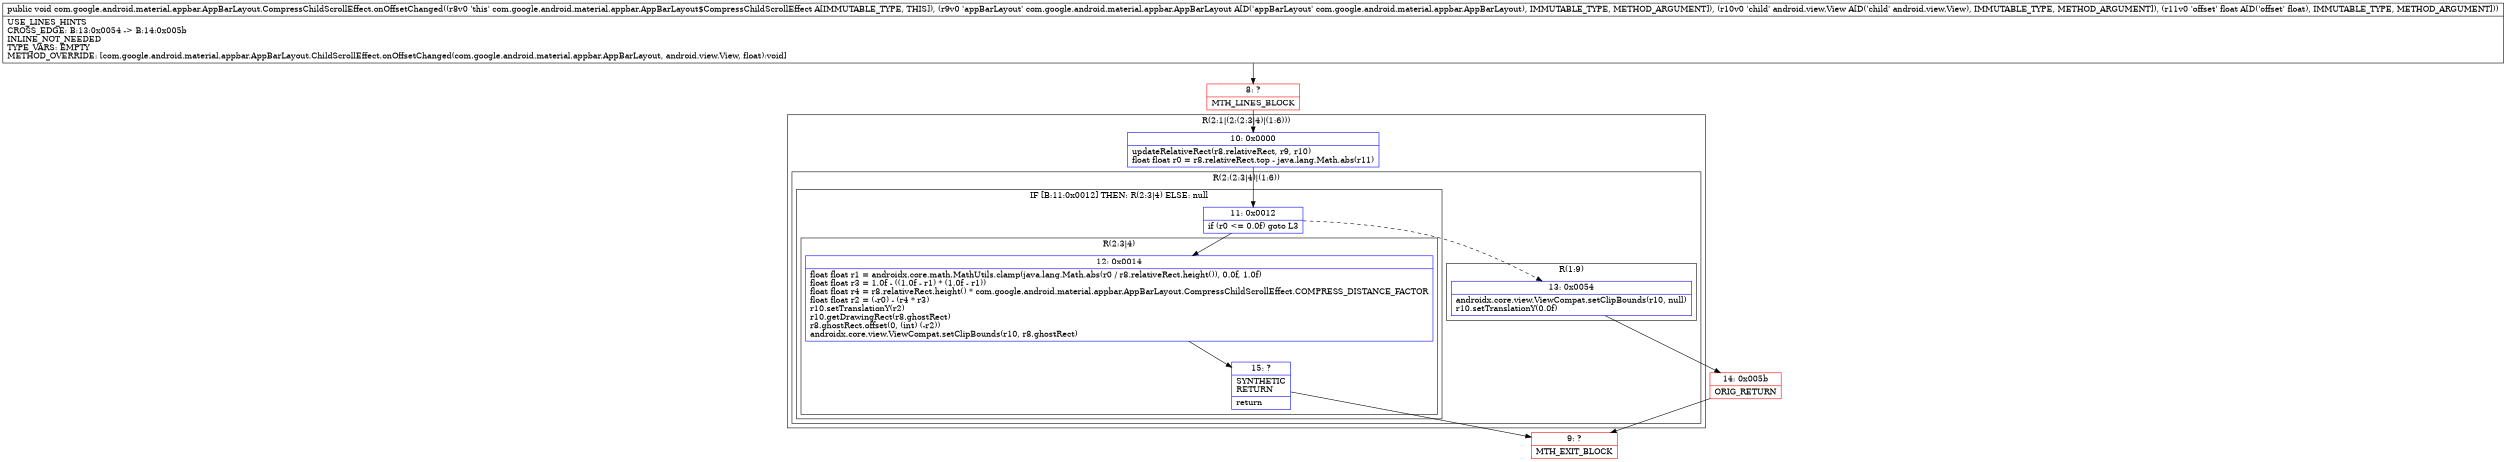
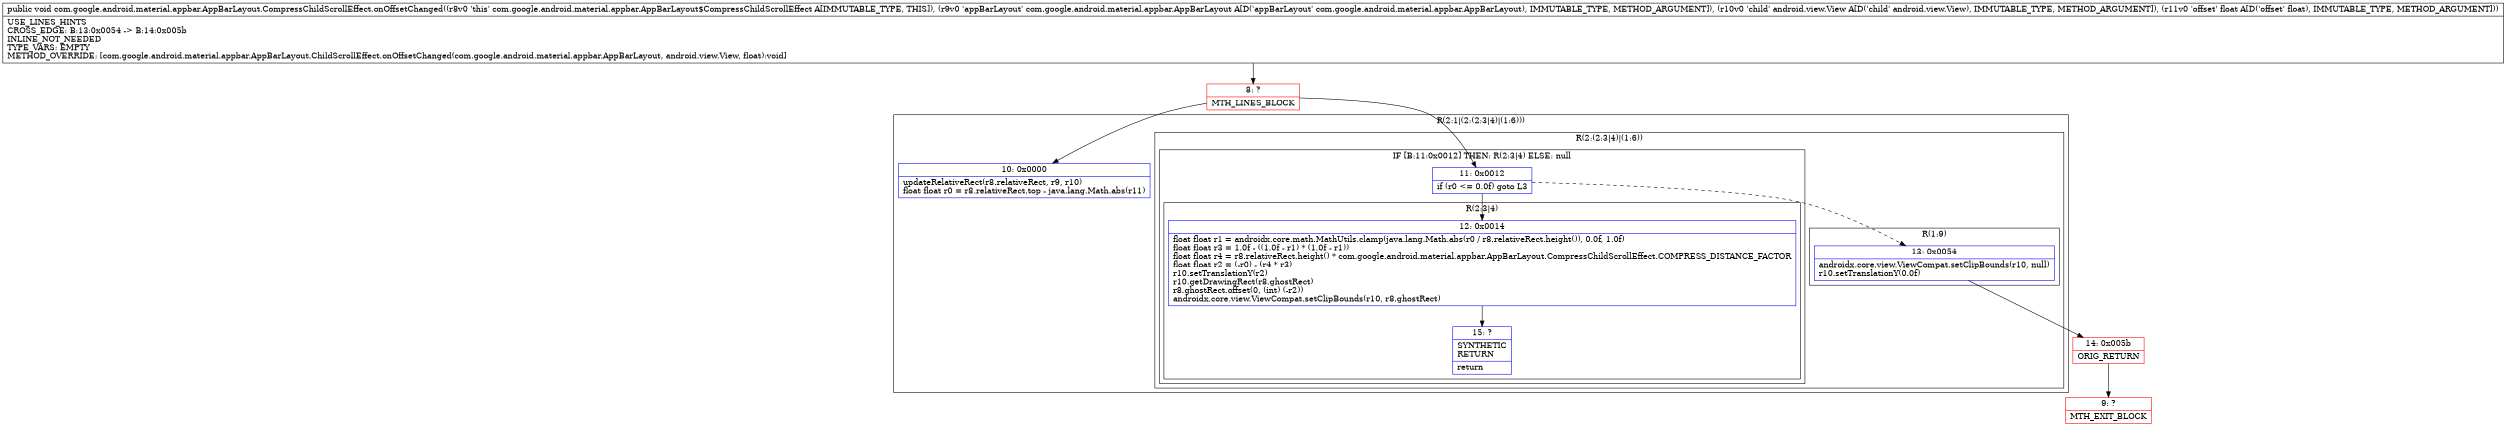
edge "10: 0x0000" -> "11: 0x0012": now "8: ?" -> "11: 0x0012"
edge "15: ?" -> "9: ?": removed
